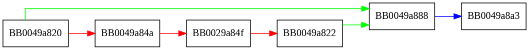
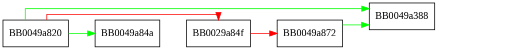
node "BB0049a888": label "BB0049a888" -> "BB0049a388"
node "BB0049a8a3": removed
edge "BB0049a820" -> "BB0049a84a": color red -> green
edge "BB0049a84a" -> "BB0029a84f": now "BB0049a820" -> "BB0029a84f"
node "BB0049a822": label "BB0049a822" -> "BB0049a872"
